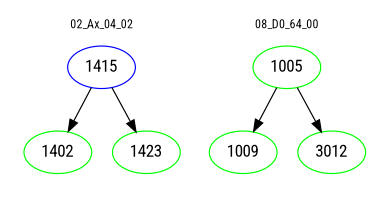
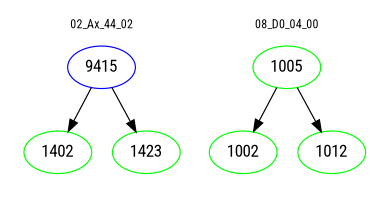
cluster "02_Ax_04_02": label "02_Ax_04_02" -> "02_Ax_44_02"
cluster "08_D0_64_00": label "08_D0_64_00" -> "08_D0_04_00"
node "1415": label "1415" -> "9415"
node "1009": label "1009" -> "1002"
node "3012": label "3012" -> "1012"
